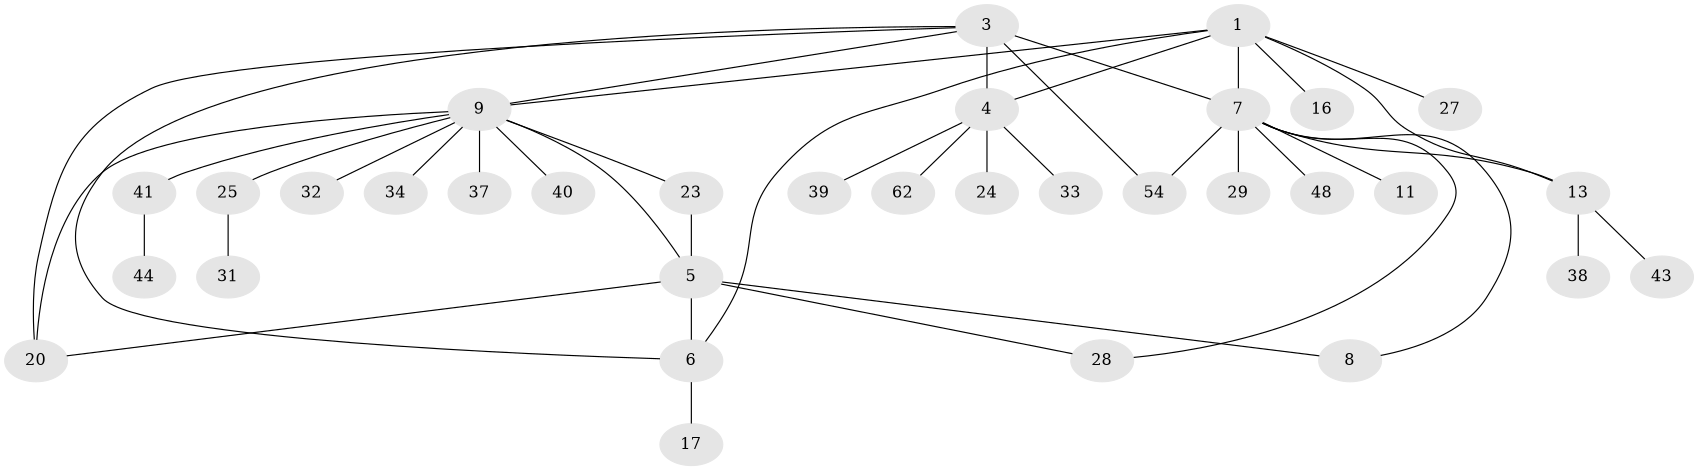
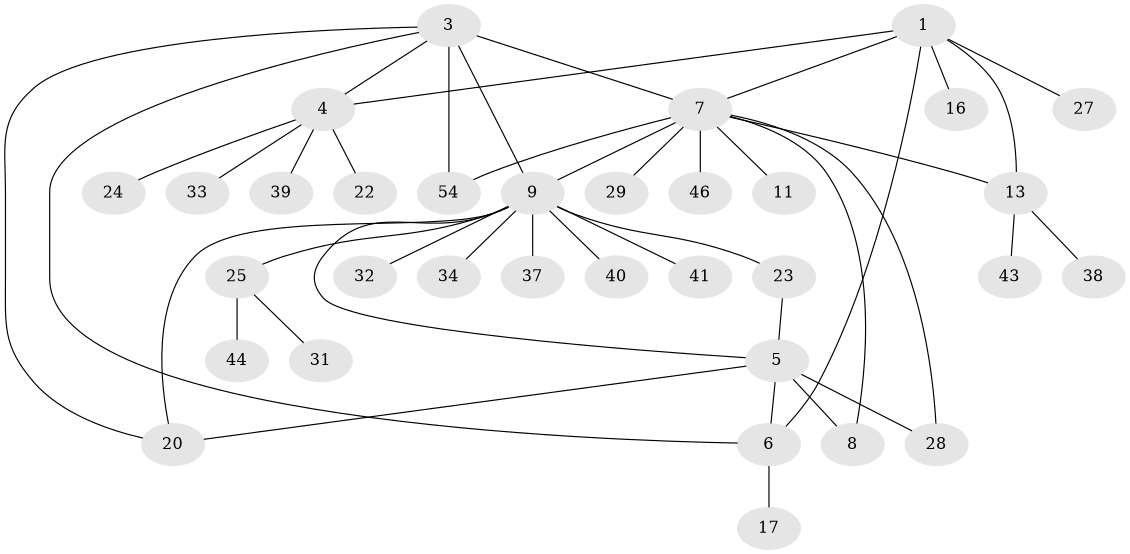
edge "1" -- "9": now "7" -- "9"
node "62": label "62" -> "22"
node "48": label "48" -> "46"
edge "41" -- "44": now "25" -- "44"
